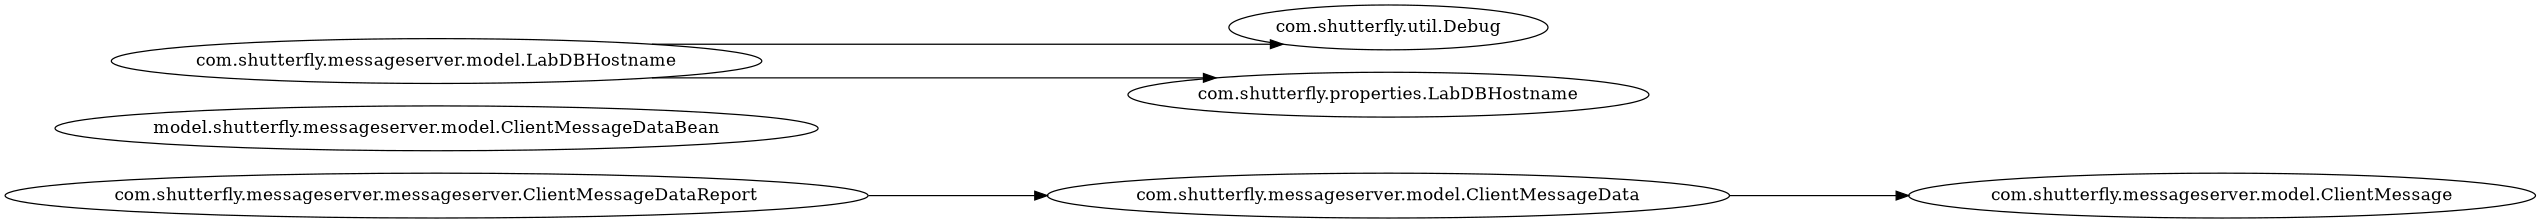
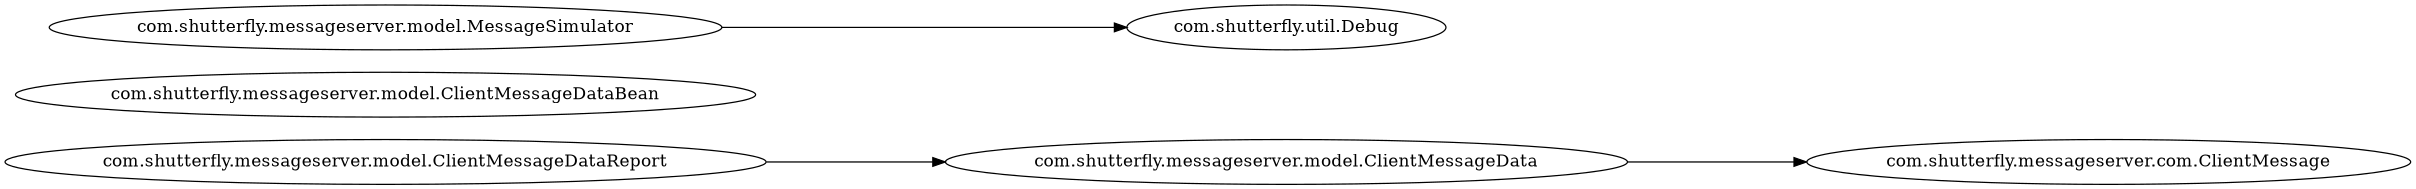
node "com.shutterfly.messageserver.model.LabDBHostname": label "com.shutterfly.messageserver.model.LabDBHostname" -> "com.shutterfly.messageserver.model.MessageSimulator"
node "com.shutterfly.properties.LabDBHostname": removed
node "model.shutterfly.messageserver.model.ClientMessageDataBean": label "model.shutterfly.messageserver.model.ClientMessageDataBean" -> "com.shutterfly.messageserver.model.ClientMessageDataBean"
node "com.shutterfly.messageserver.messageserver.ClientMessageDataReport": label "com.shutterfly.messageserver.messageserver.ClientMessageDataReport" -> "com.shutterfly.messageserver.model.ClientMessageDataReport"
node "com.shutterfly.messageserver.model.ClientMessage": label "com.shutterfly.messageserver.model.ClientMessage" -> "com.shutterfly.messageserver.com.ClientMessage"
